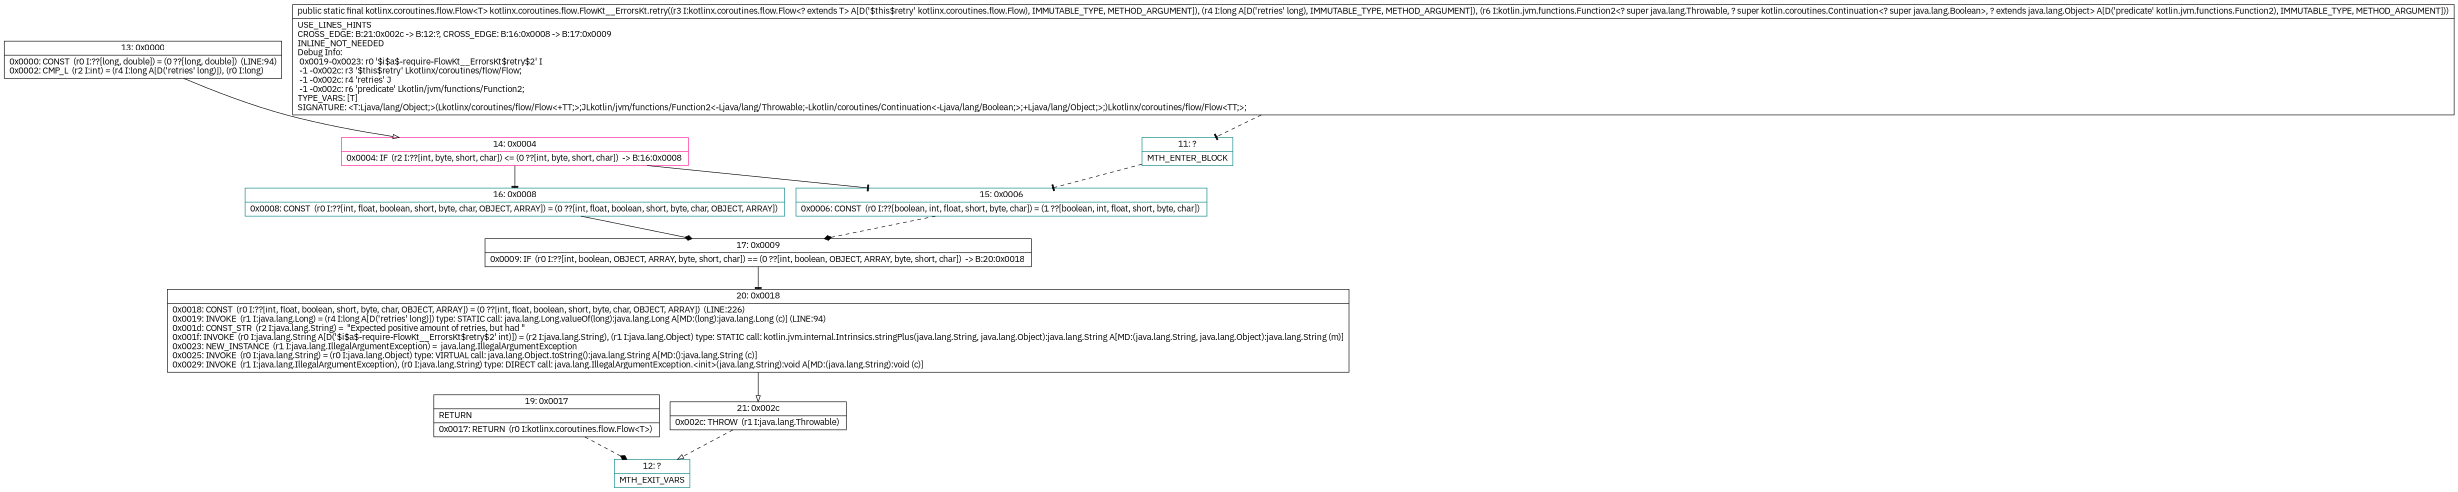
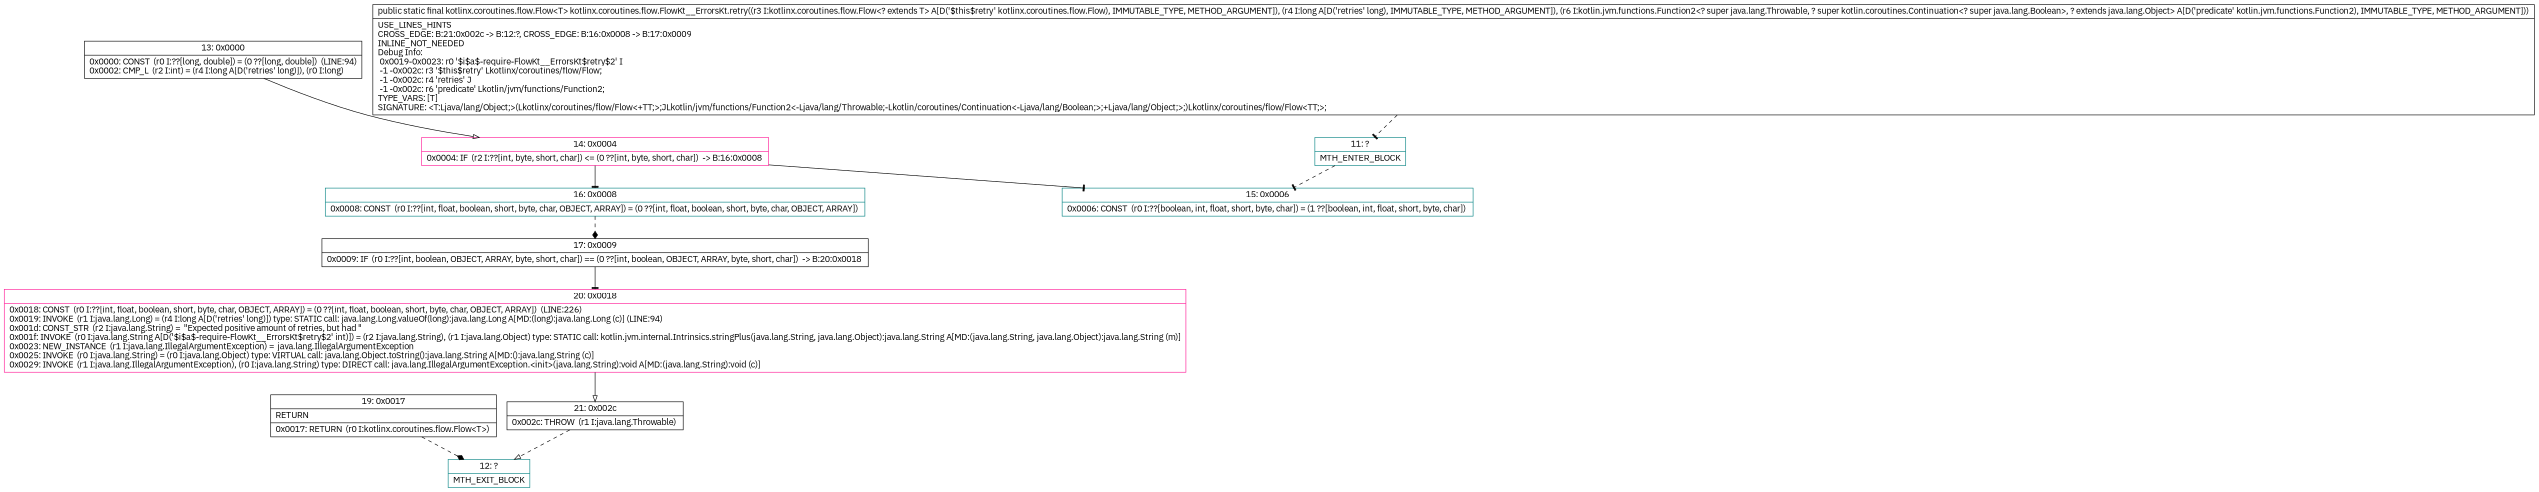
edge "16: 0x0008" -> "17: 0x0009": style solid -> dashed
edge "15: 0x0006" -> "17: 0x0009": removed
node "20: 0x0018": color black -> deeppink
node "12: ?": text "MTH_EXIT_VARS" -> "MTH_EXIT_BLOCK"
